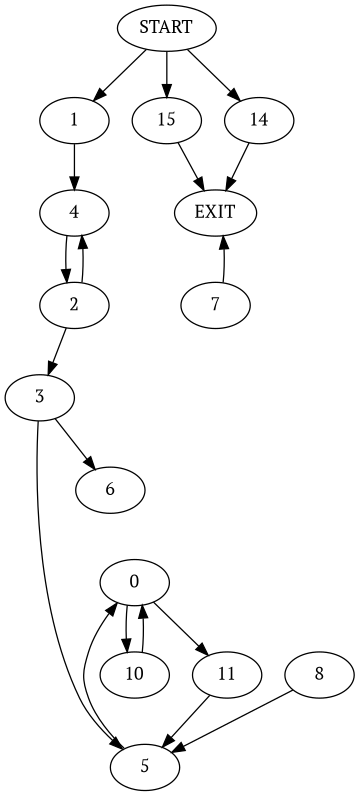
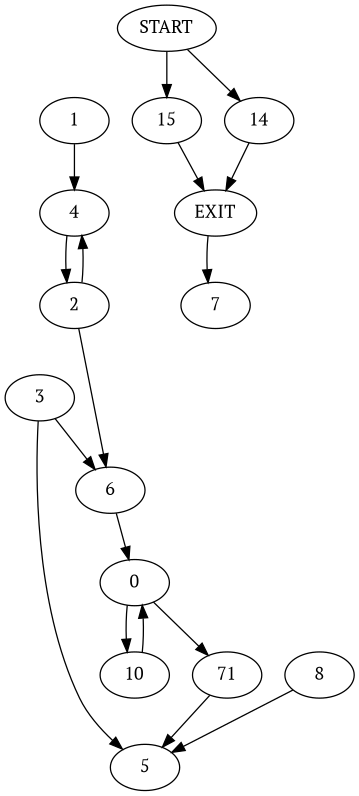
edge "START" -> "1": removed
edge "7" -> "EXIT": reversed
edge "2" -> "3": now "2" -> "6"
node "11": label "11" -> "71"
edge "5" -> "0": now "6" -> "0"
